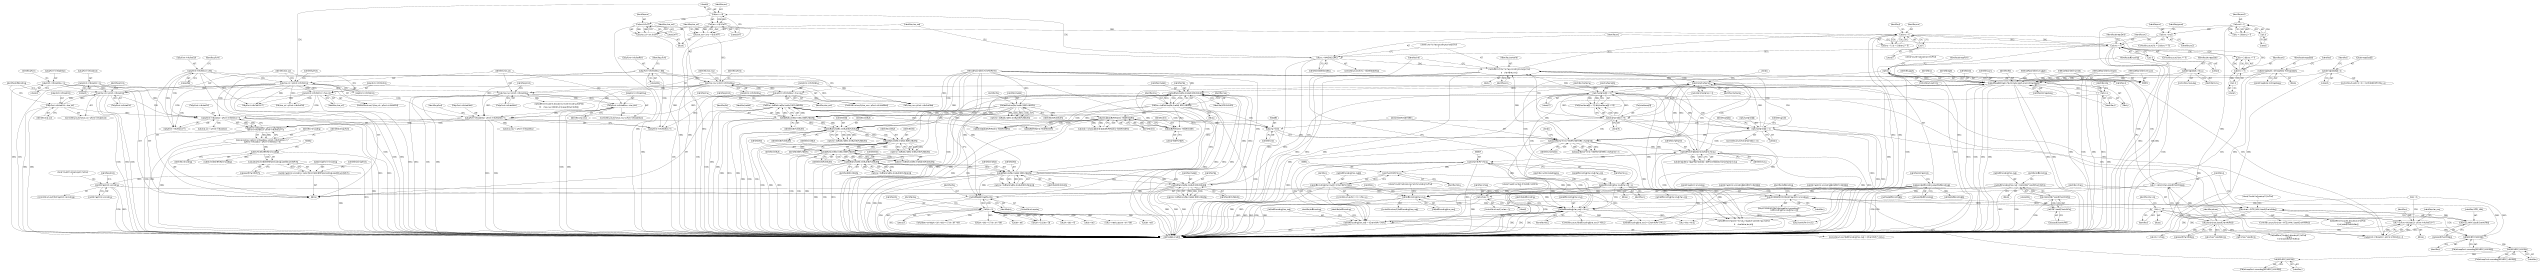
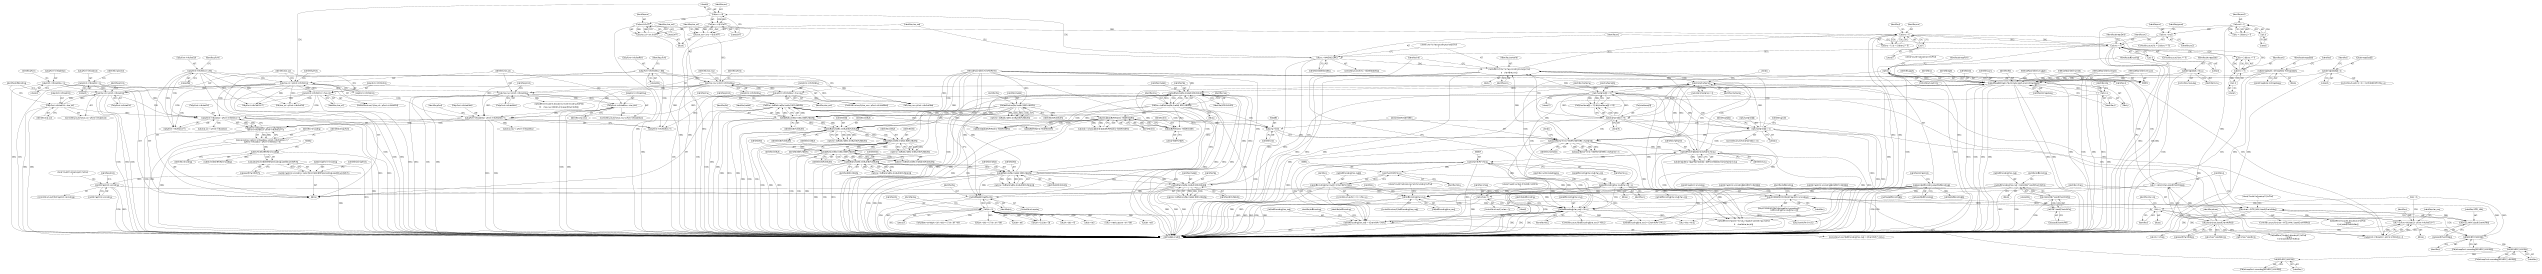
node "(Identifier,nignored)": added
edge "(Call,pFont->info.firstCol = 256)" -> "(Call,char_col = pFont->info.firstCol)": added, label "DDG:"
edge "(Call,strlen(charName))" -> "(Call,charName[0] == 'x')": removed, label "DDG:"
edge "(Literal,'0')" -> "(Call,charName[0] >= '0')": removed, label "AST:"
edge "(Call,!bdfEncoding[char_row])" -> "(ControlStructure,if (!bdfEncoding[char_row]))": reversed
